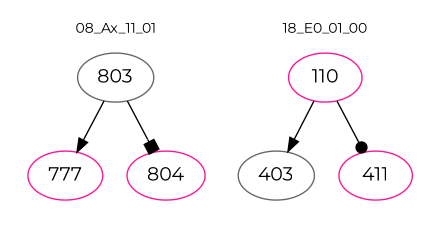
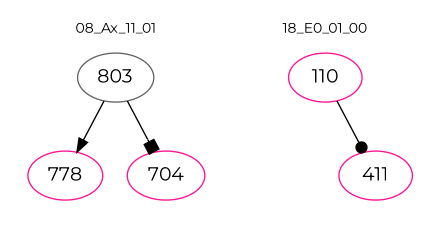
node "777": label "777" -> "778"
node "804": label "804" -> "704"
node "403": removed
